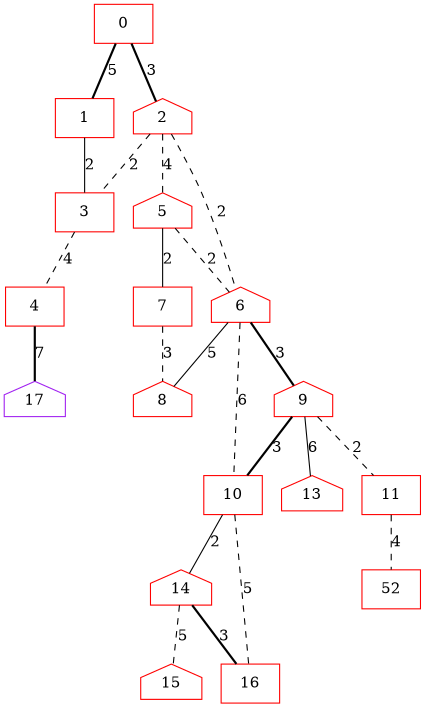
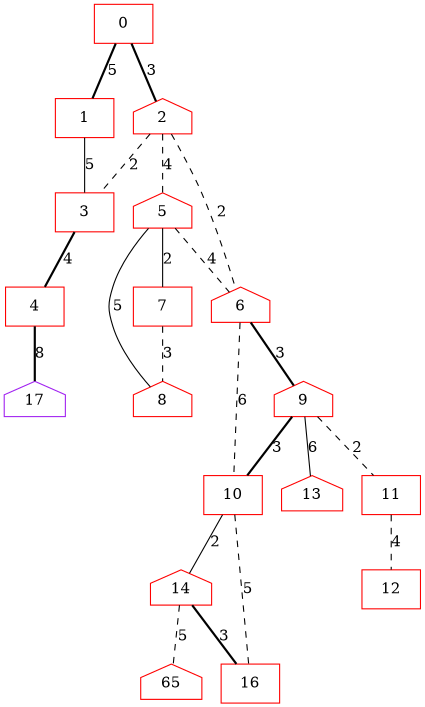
edge "1" -- "3": label "2" -> "5"
edge "3" -- "4": style dashed -> bold
edge "5" -- "6": label "2" -> "4"
edge "4" -- "17": label "7" -> "8"
edge "6" -- "8": now "5" -- "8"
node "52": label "52" -> "12"
node "15": label "15" -> "65"
